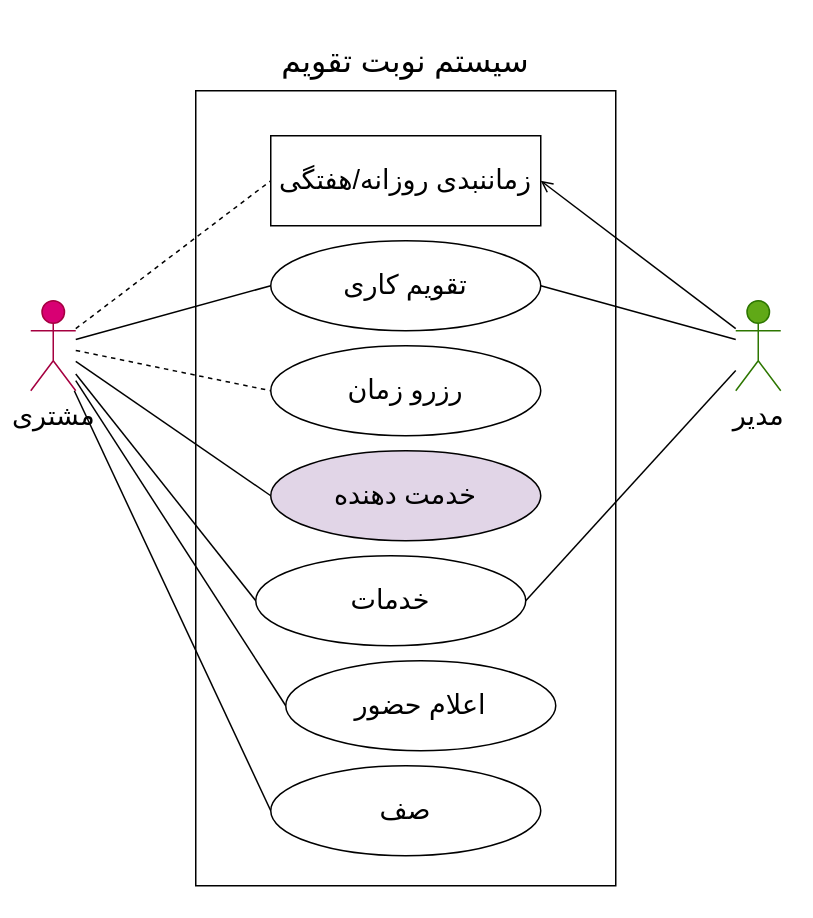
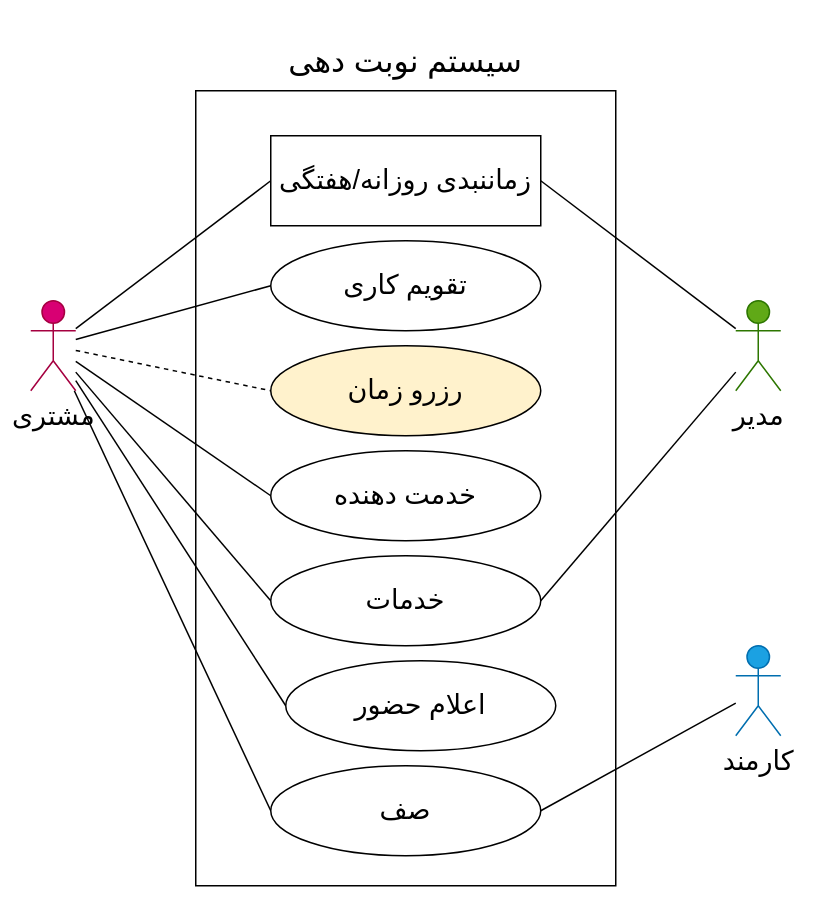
node "سیستم نوبت تقویم": label "سیستم نوبت تقویم" -> "سیستم نوبت دهی"
edge "مدیر" -> "زماننبدی روزانه/هفتگی": arrowhead open -> none
edge "زماننبدی روزانه/هفتگی" -- "مشتری": style dashed -> solid
edge "تقویم کاری" -- "مدیر": removed
node "رزرو زمان": fillcolor #ffffff -> #fff2cc
node "خدمت دهنده": fillcolor #e1d5e7 -> #ffffff
node "خدمات": moved (391, 601) -> (406, 601)
node "کارمند": added
edge "کارمند" -- "صف": added
